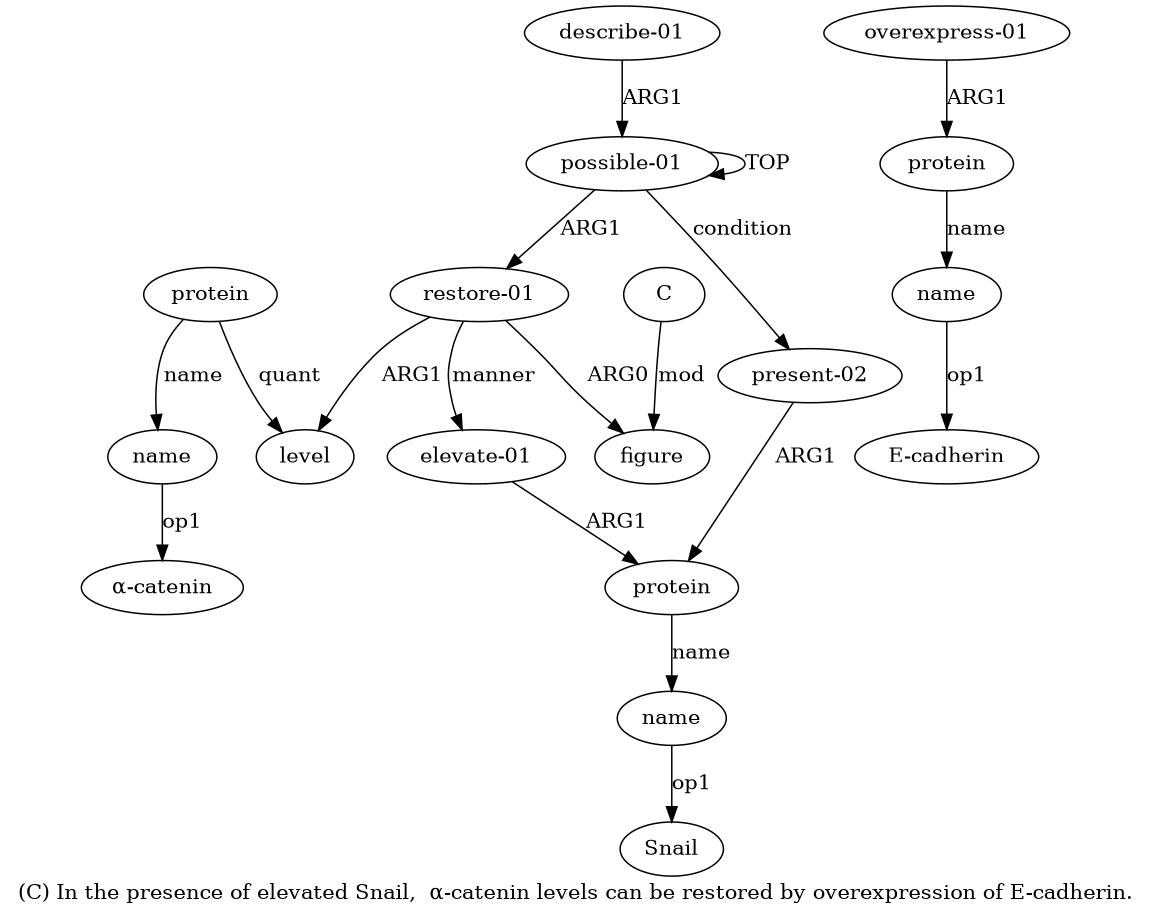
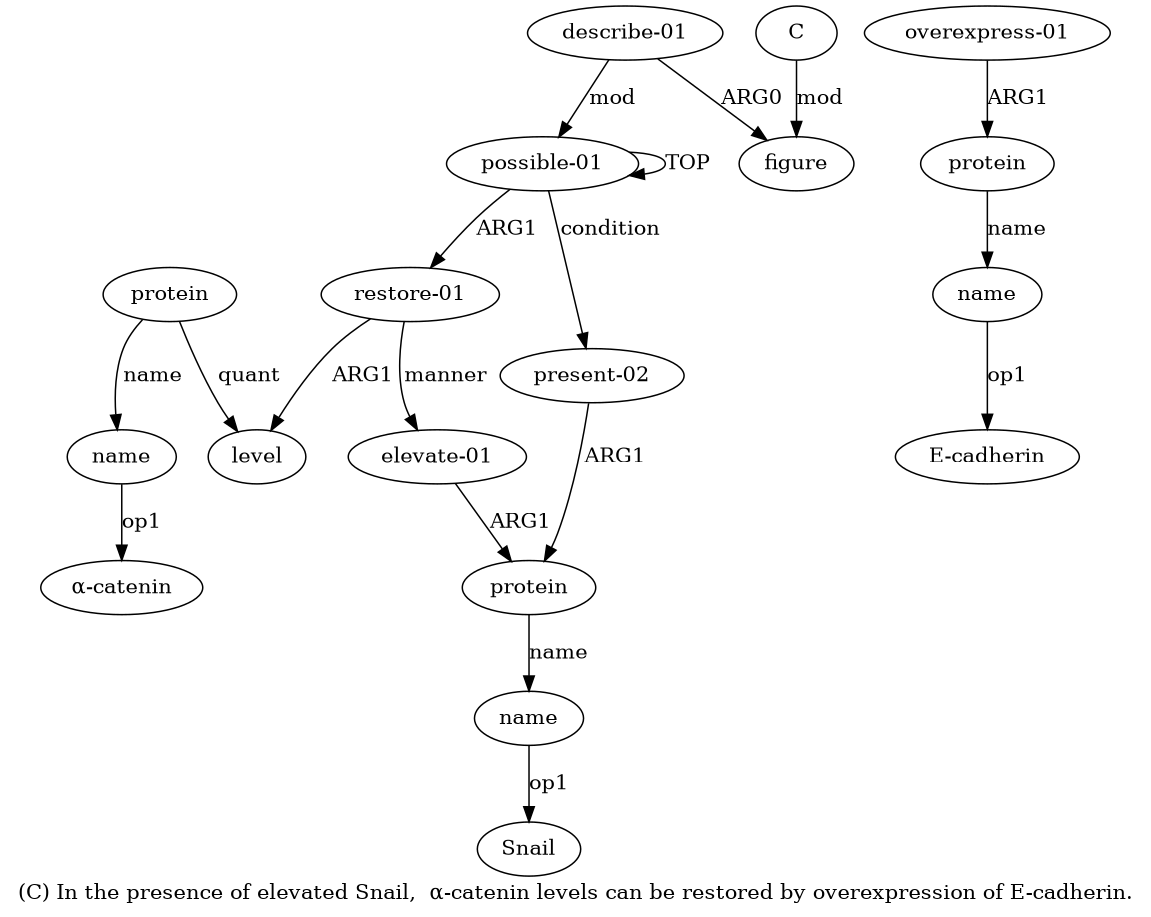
edge "describe-01" -> "possible-01": label "ARG1" -> "mod"
edge "restore-01" -> "figure": now "describe-01" -> "figure"
